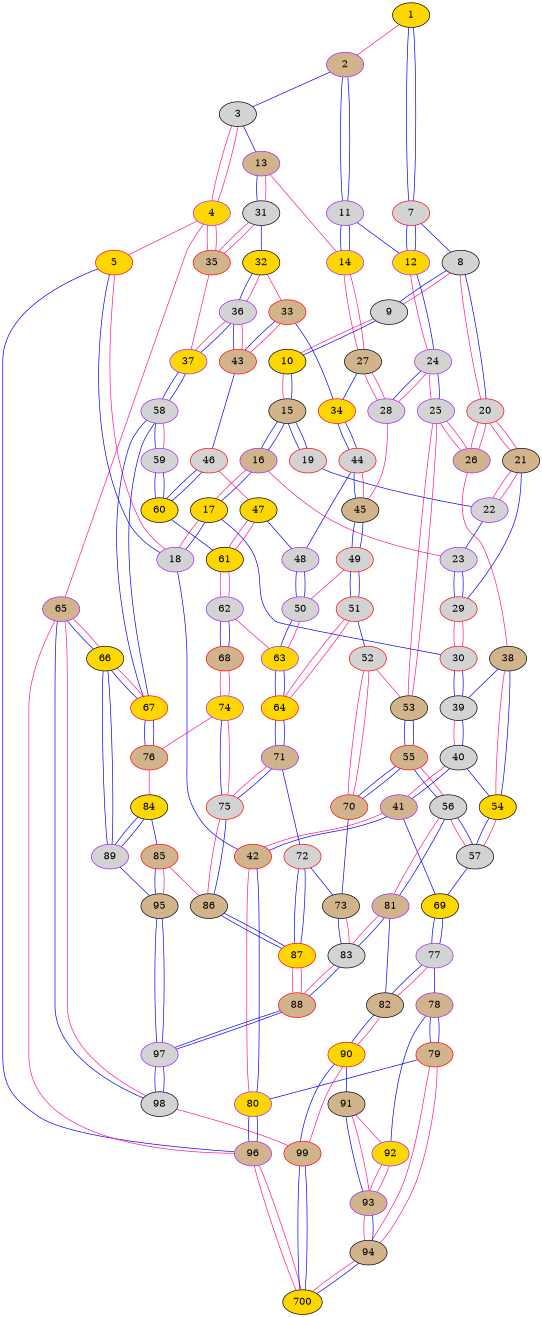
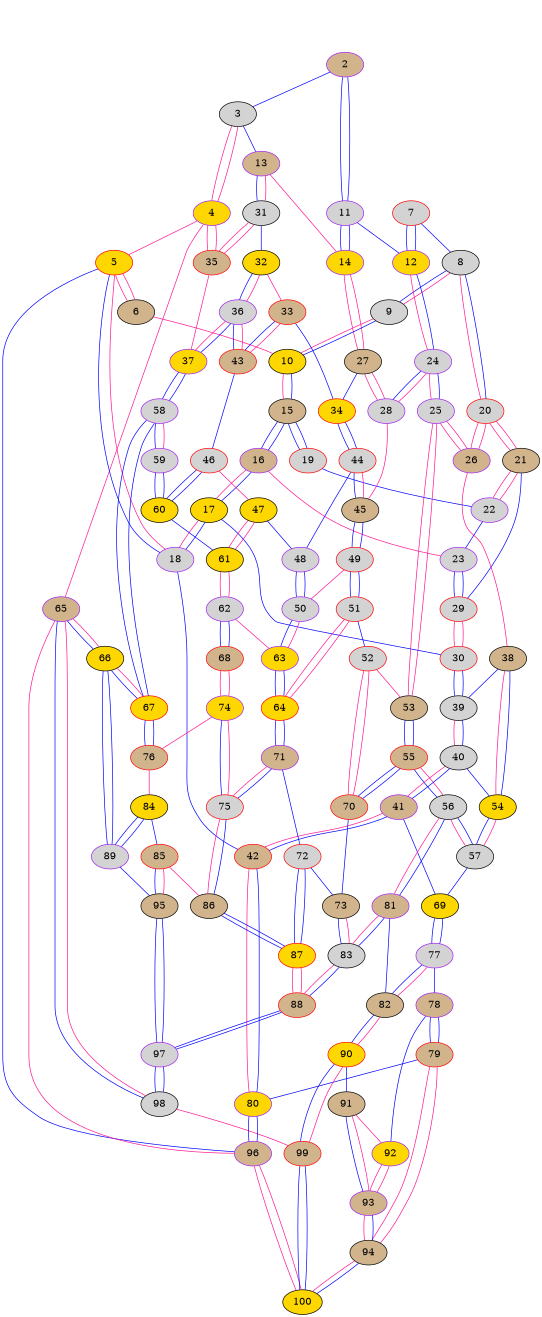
node "1": removed
node "6": added
node "700": label "700" -> "100"
